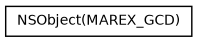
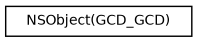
node "NSObject(MAREX_GCD)": label "NSObject(MAREX_GCD)" -> "NSObject(GCD_GCD)"
